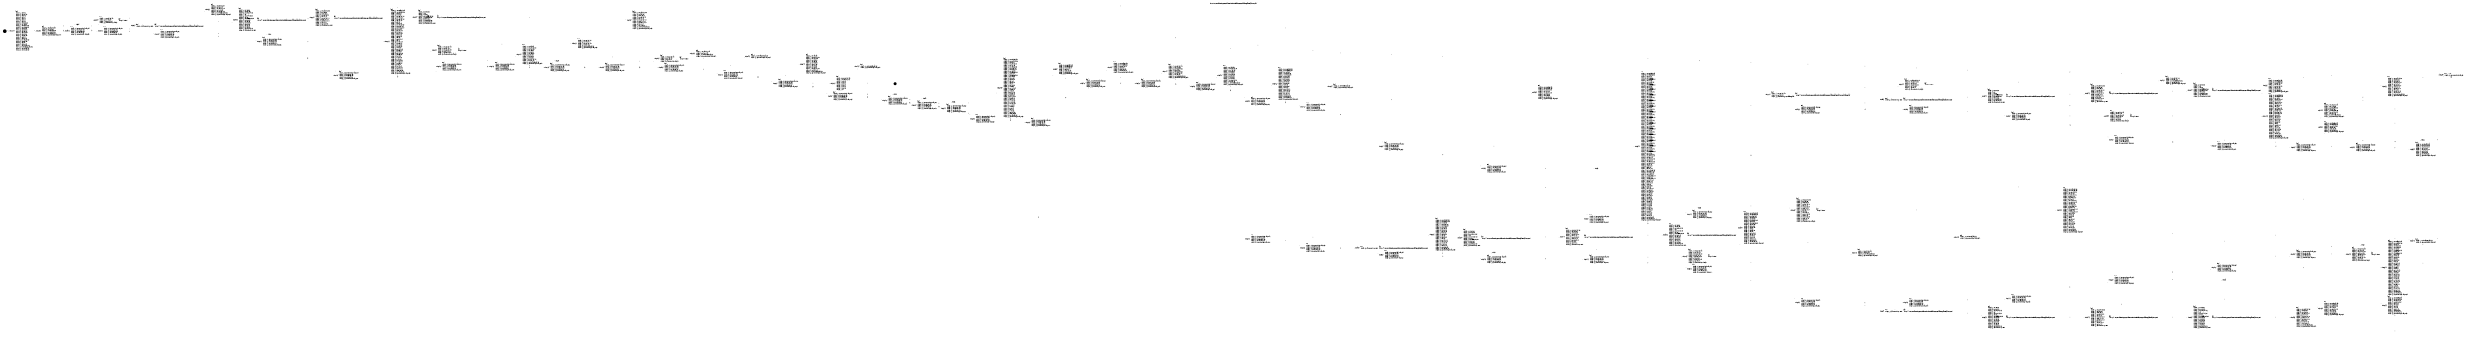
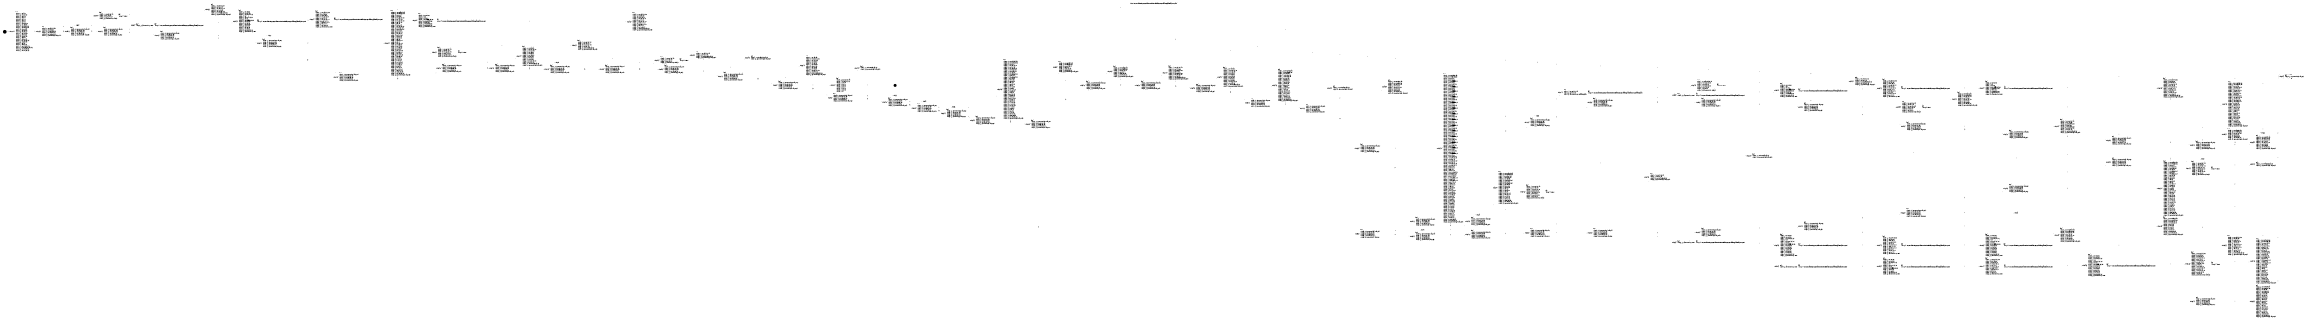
node "0x402583 [28]": removed
